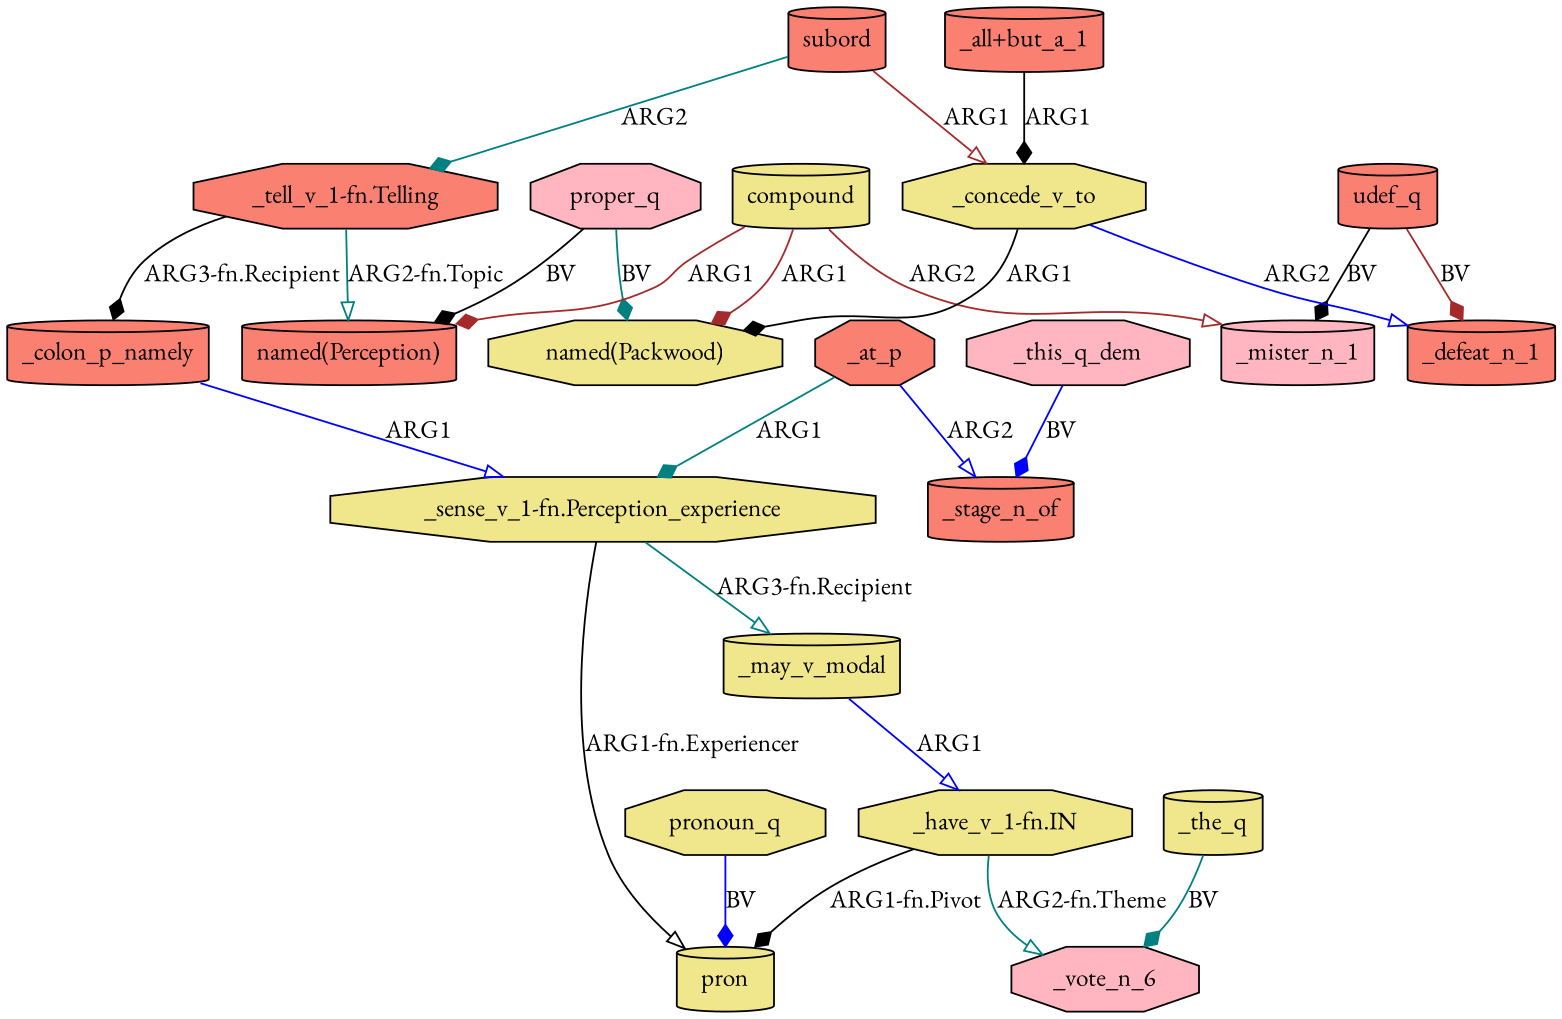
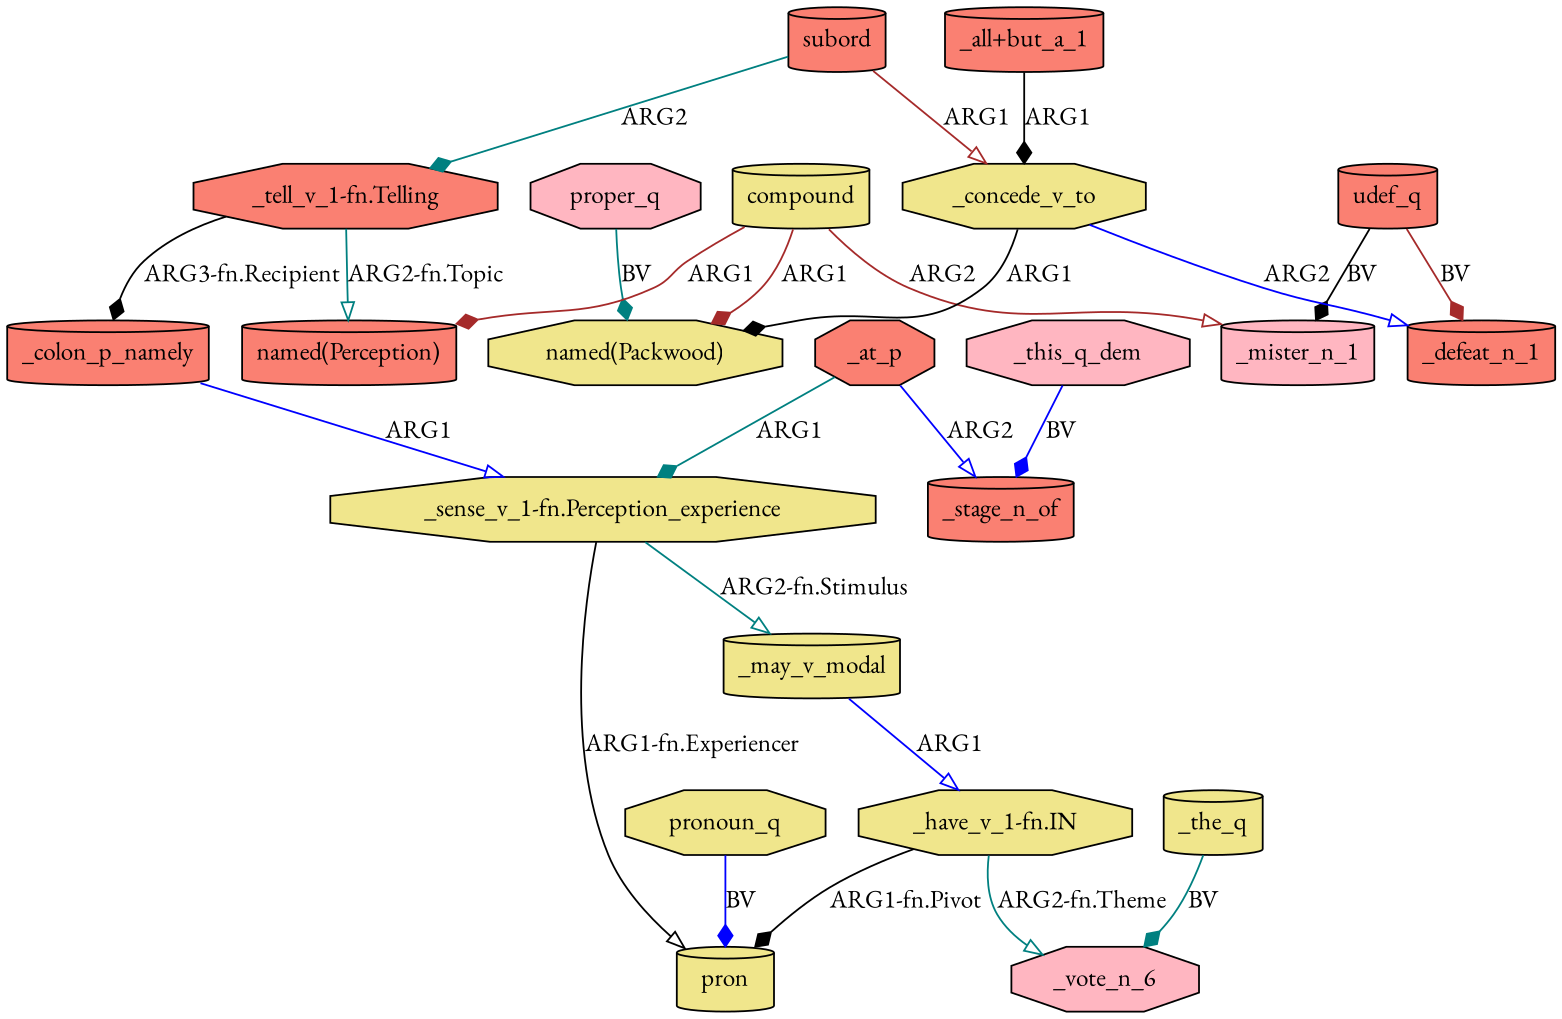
edge "proper_q" -> "named(Perception)": removed, label "BV"
edge "_sense_v_1-fn.Perception_experience" -> "_may_v_modal": label "ARG3-fn.Recipient" -> "ARG2-fn.Stimulus"
